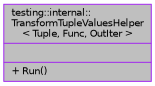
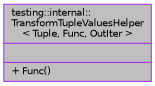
node "testing::internal::": text "+ Run()" -> "+ Func()"
